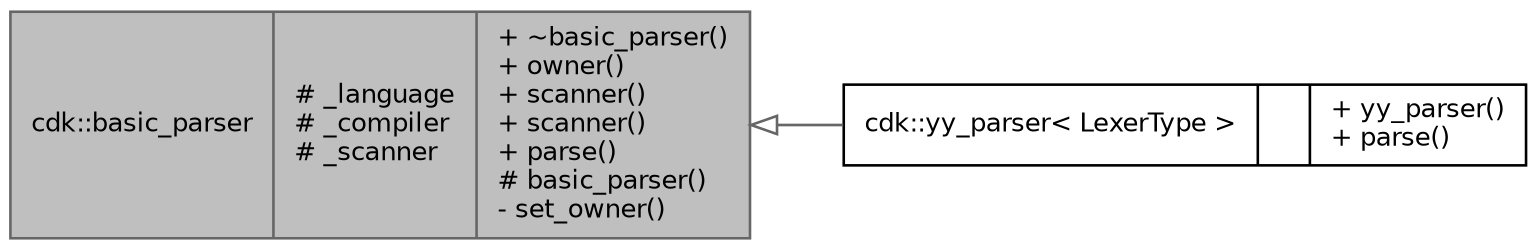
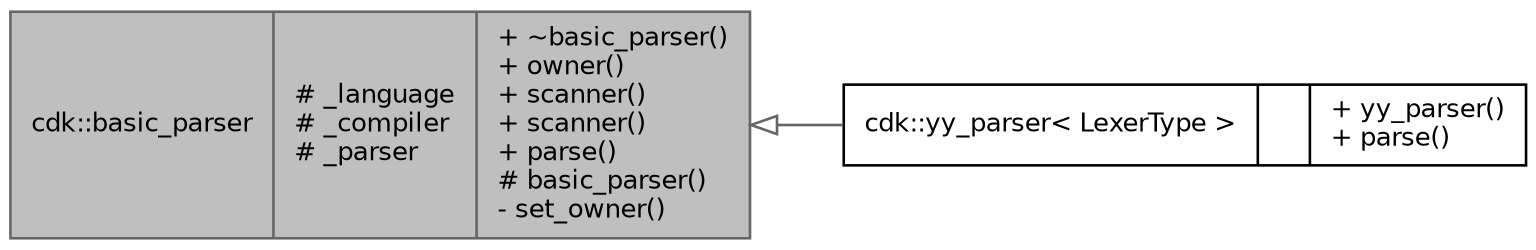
node "cdk::basic_parser": text "# _scanner" -> "# _parser"
